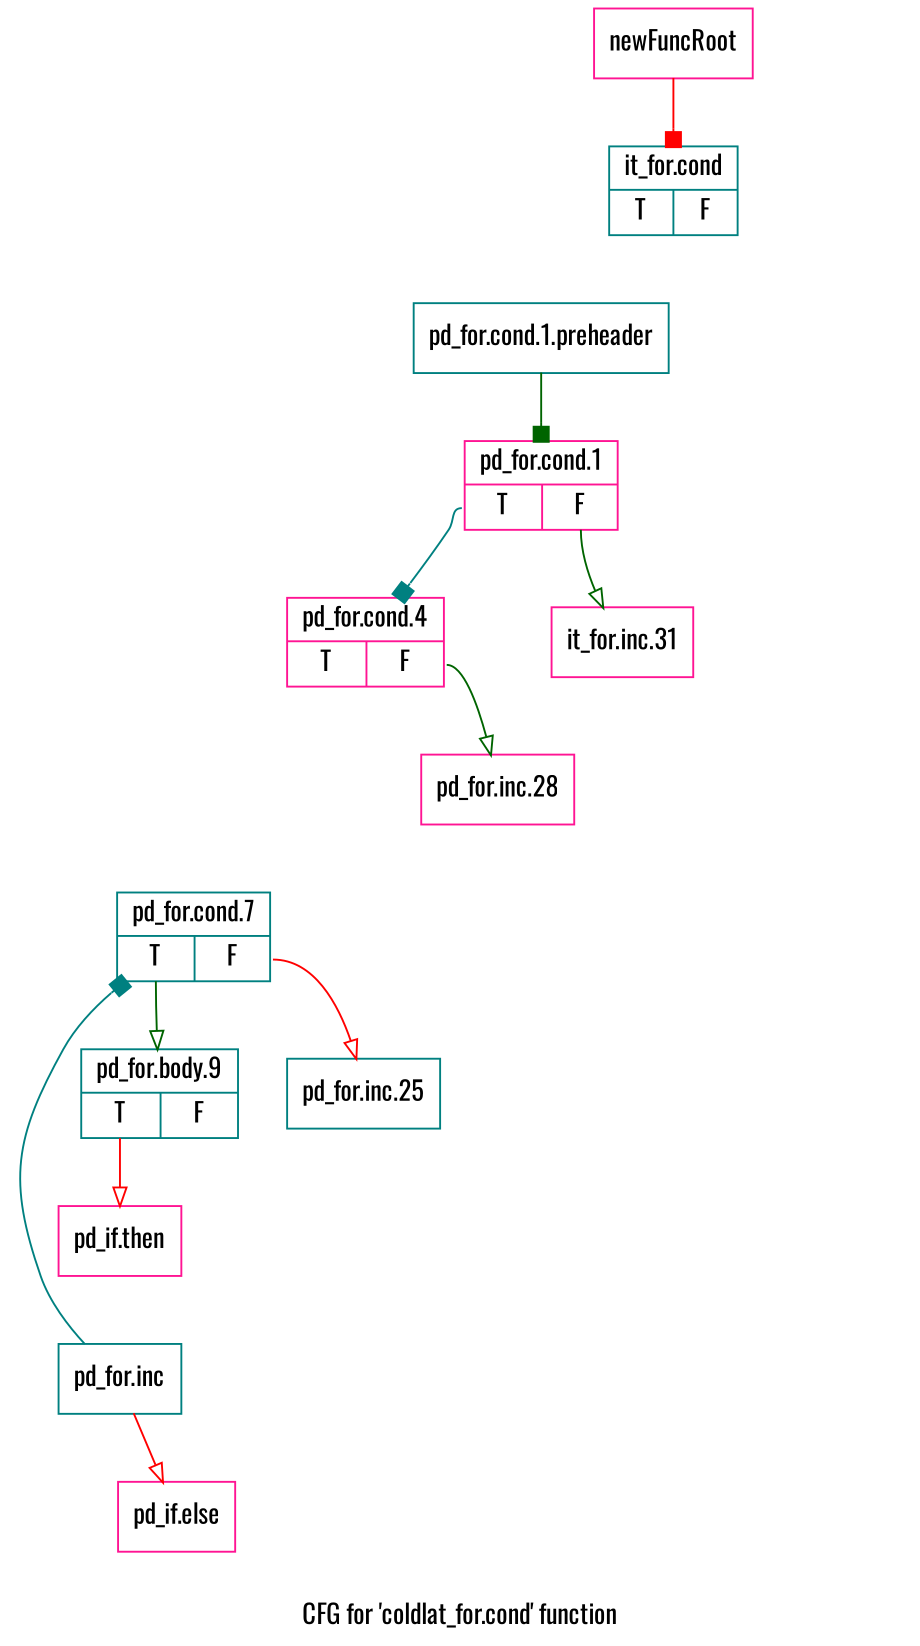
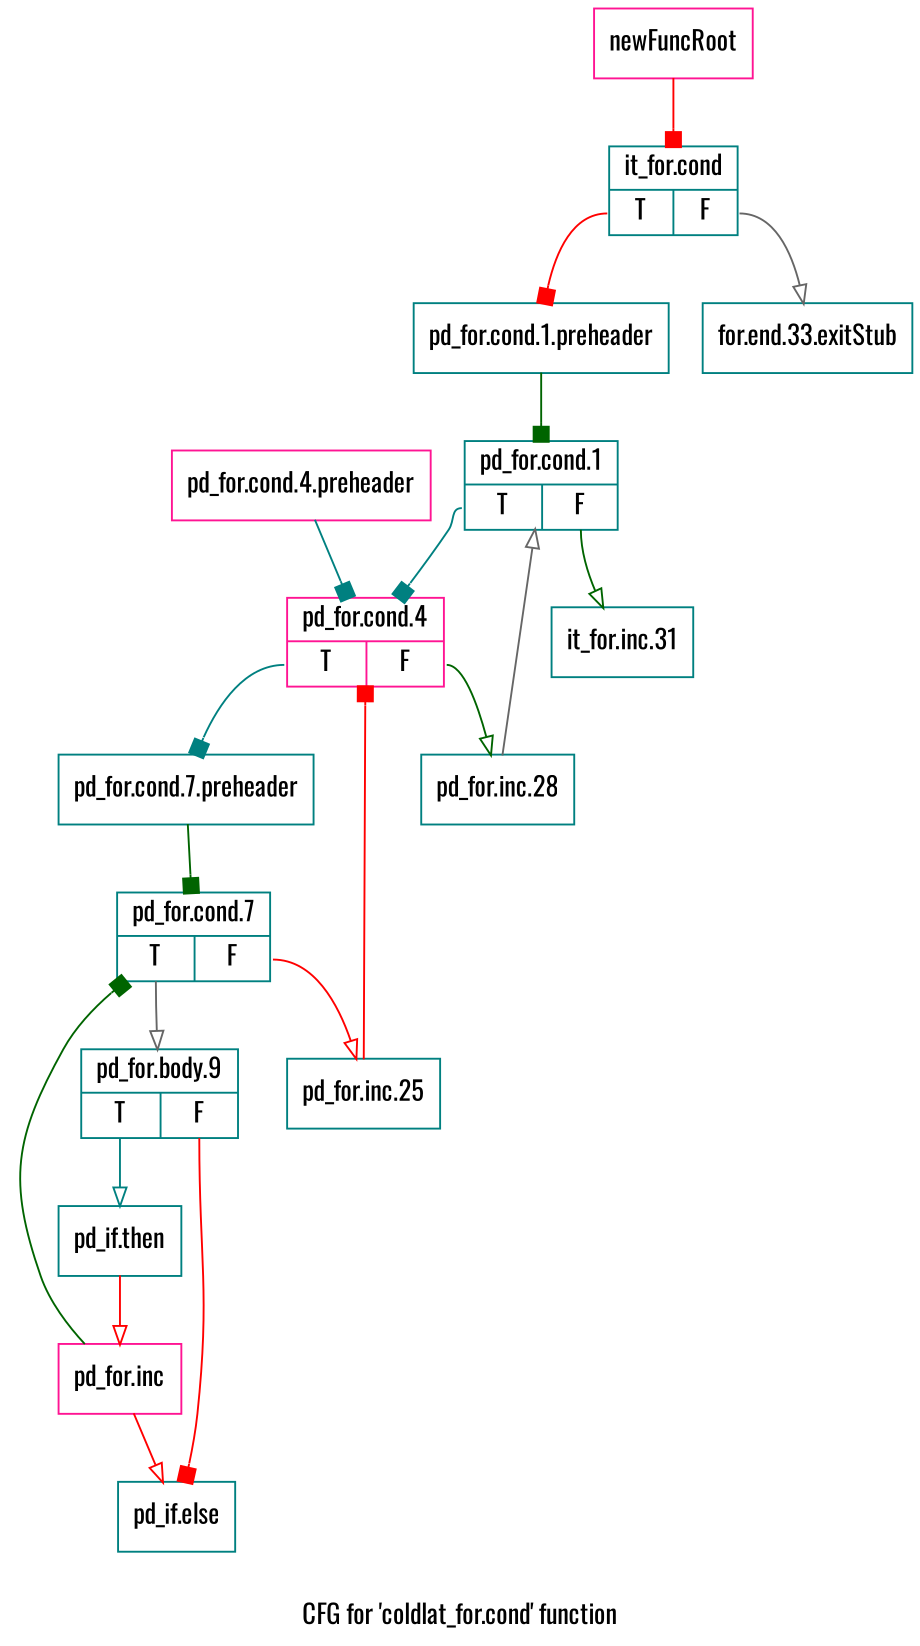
edge "it_for.cond" -> "pd_for.cond.1.preheader": added
node "for.end.33.exitStub": added
node "pd_for.cond.4.preheader": added
node "pd_for.cond.1": color deeppink -> teal
node "it_for.inc.31": color deeppink -> teal
edge "pd_for.inc.28" -> "pd_for.cond.1": added
node "pd_for.cond.7.preheader": added
node "pd_for.inc.28": color deeppink -> teal
edge "pd_for.inc.25" -> "pd_for.cond.4": added
edge "pd_for.cond.7" -> "pd_for.body.9": color darkgreen -> gray40
edge "pd_for.inc" -> "pd_for.cond.7": color teal -> darkgreen
edge "pd_for.body.9" -> "pd_if.then": color red -> teal
node "pd_if.then": color deeppink -> teal
edge "pd_if.then" -> "pd_for.inc": added
edge "pd_for.body.9" -> "pd_if.else": added
node "pd_for.inc": color teal -> deeppink
node "pd_if.else": color deeppink -> teal
